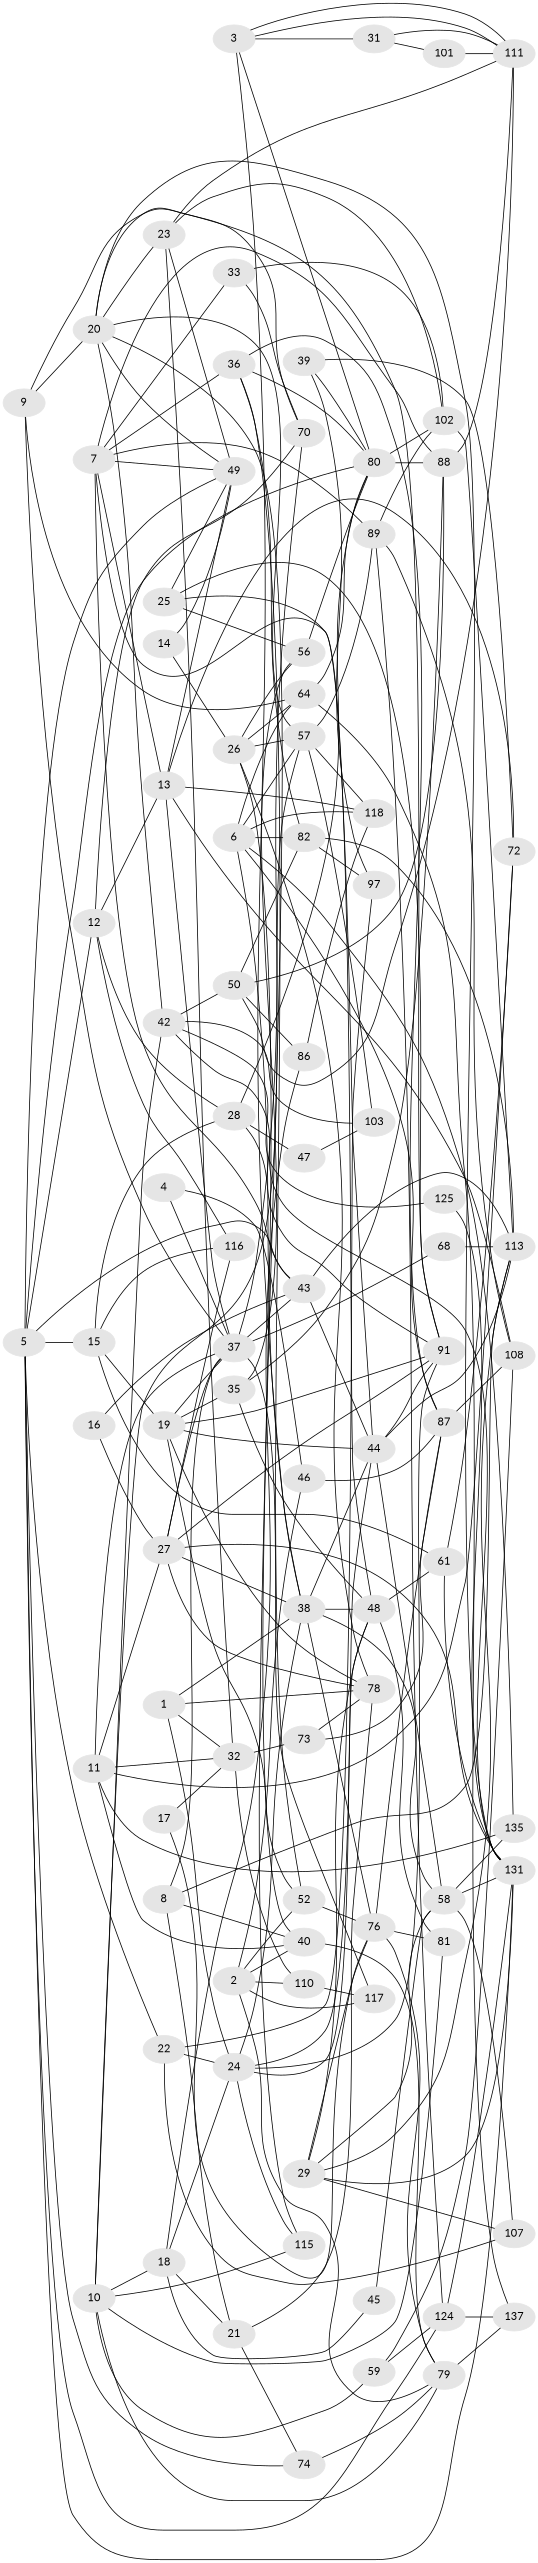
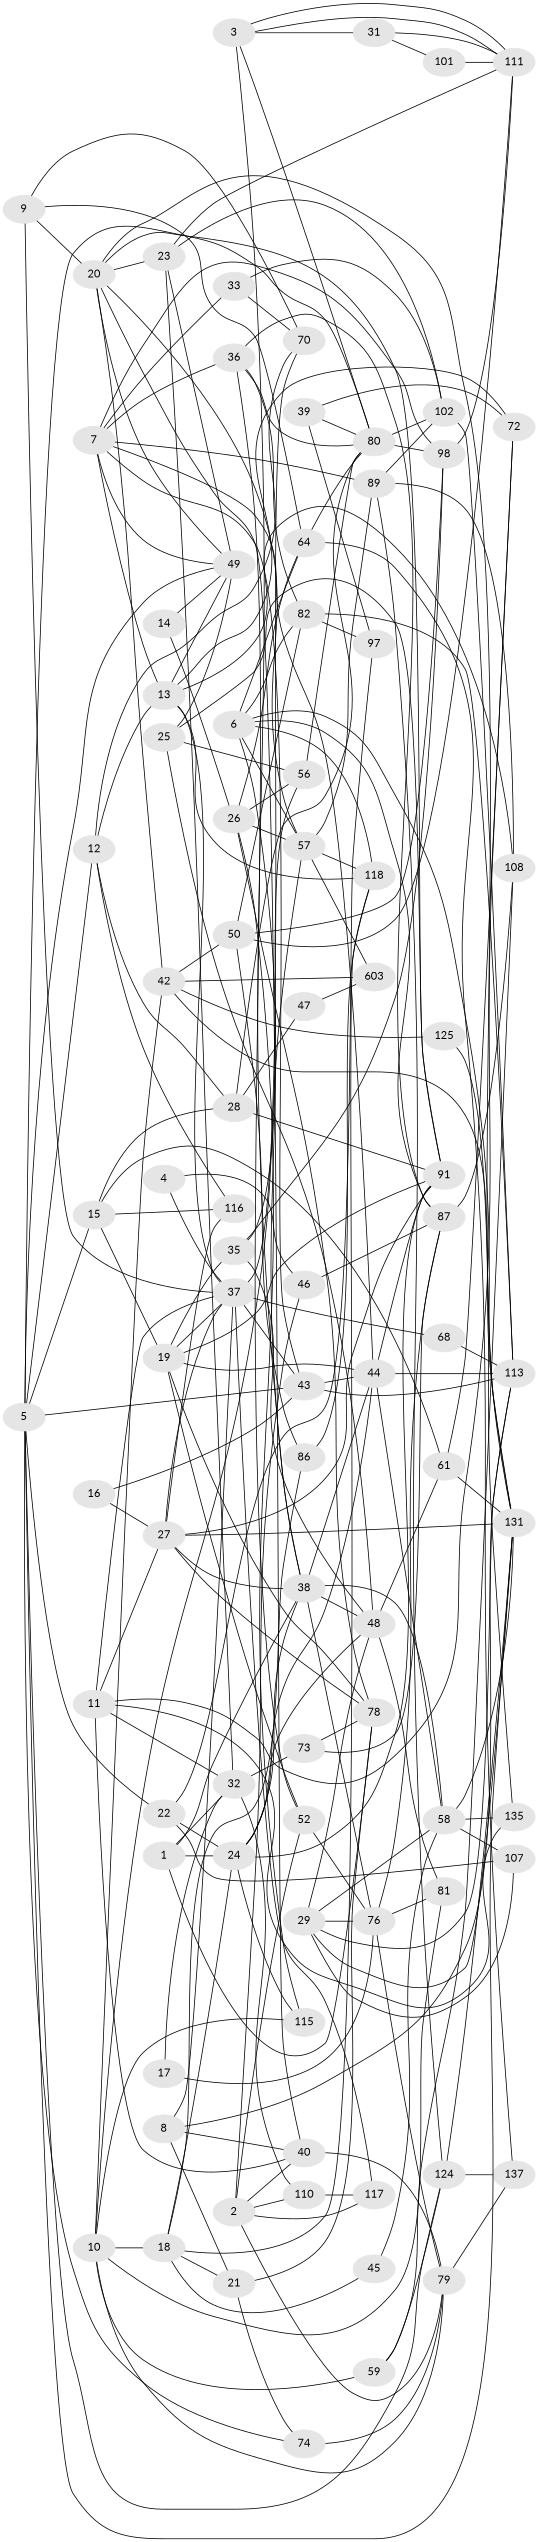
node "88": label "88" -> "98"
node "103": label "103" -> "603"
edge "118" -- "18": added
